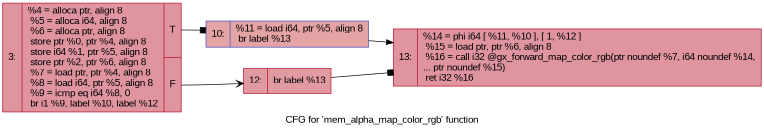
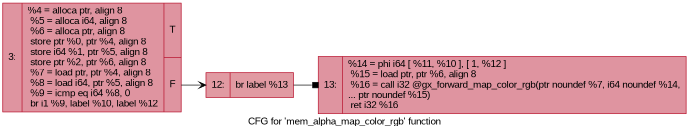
node "10:": removed
